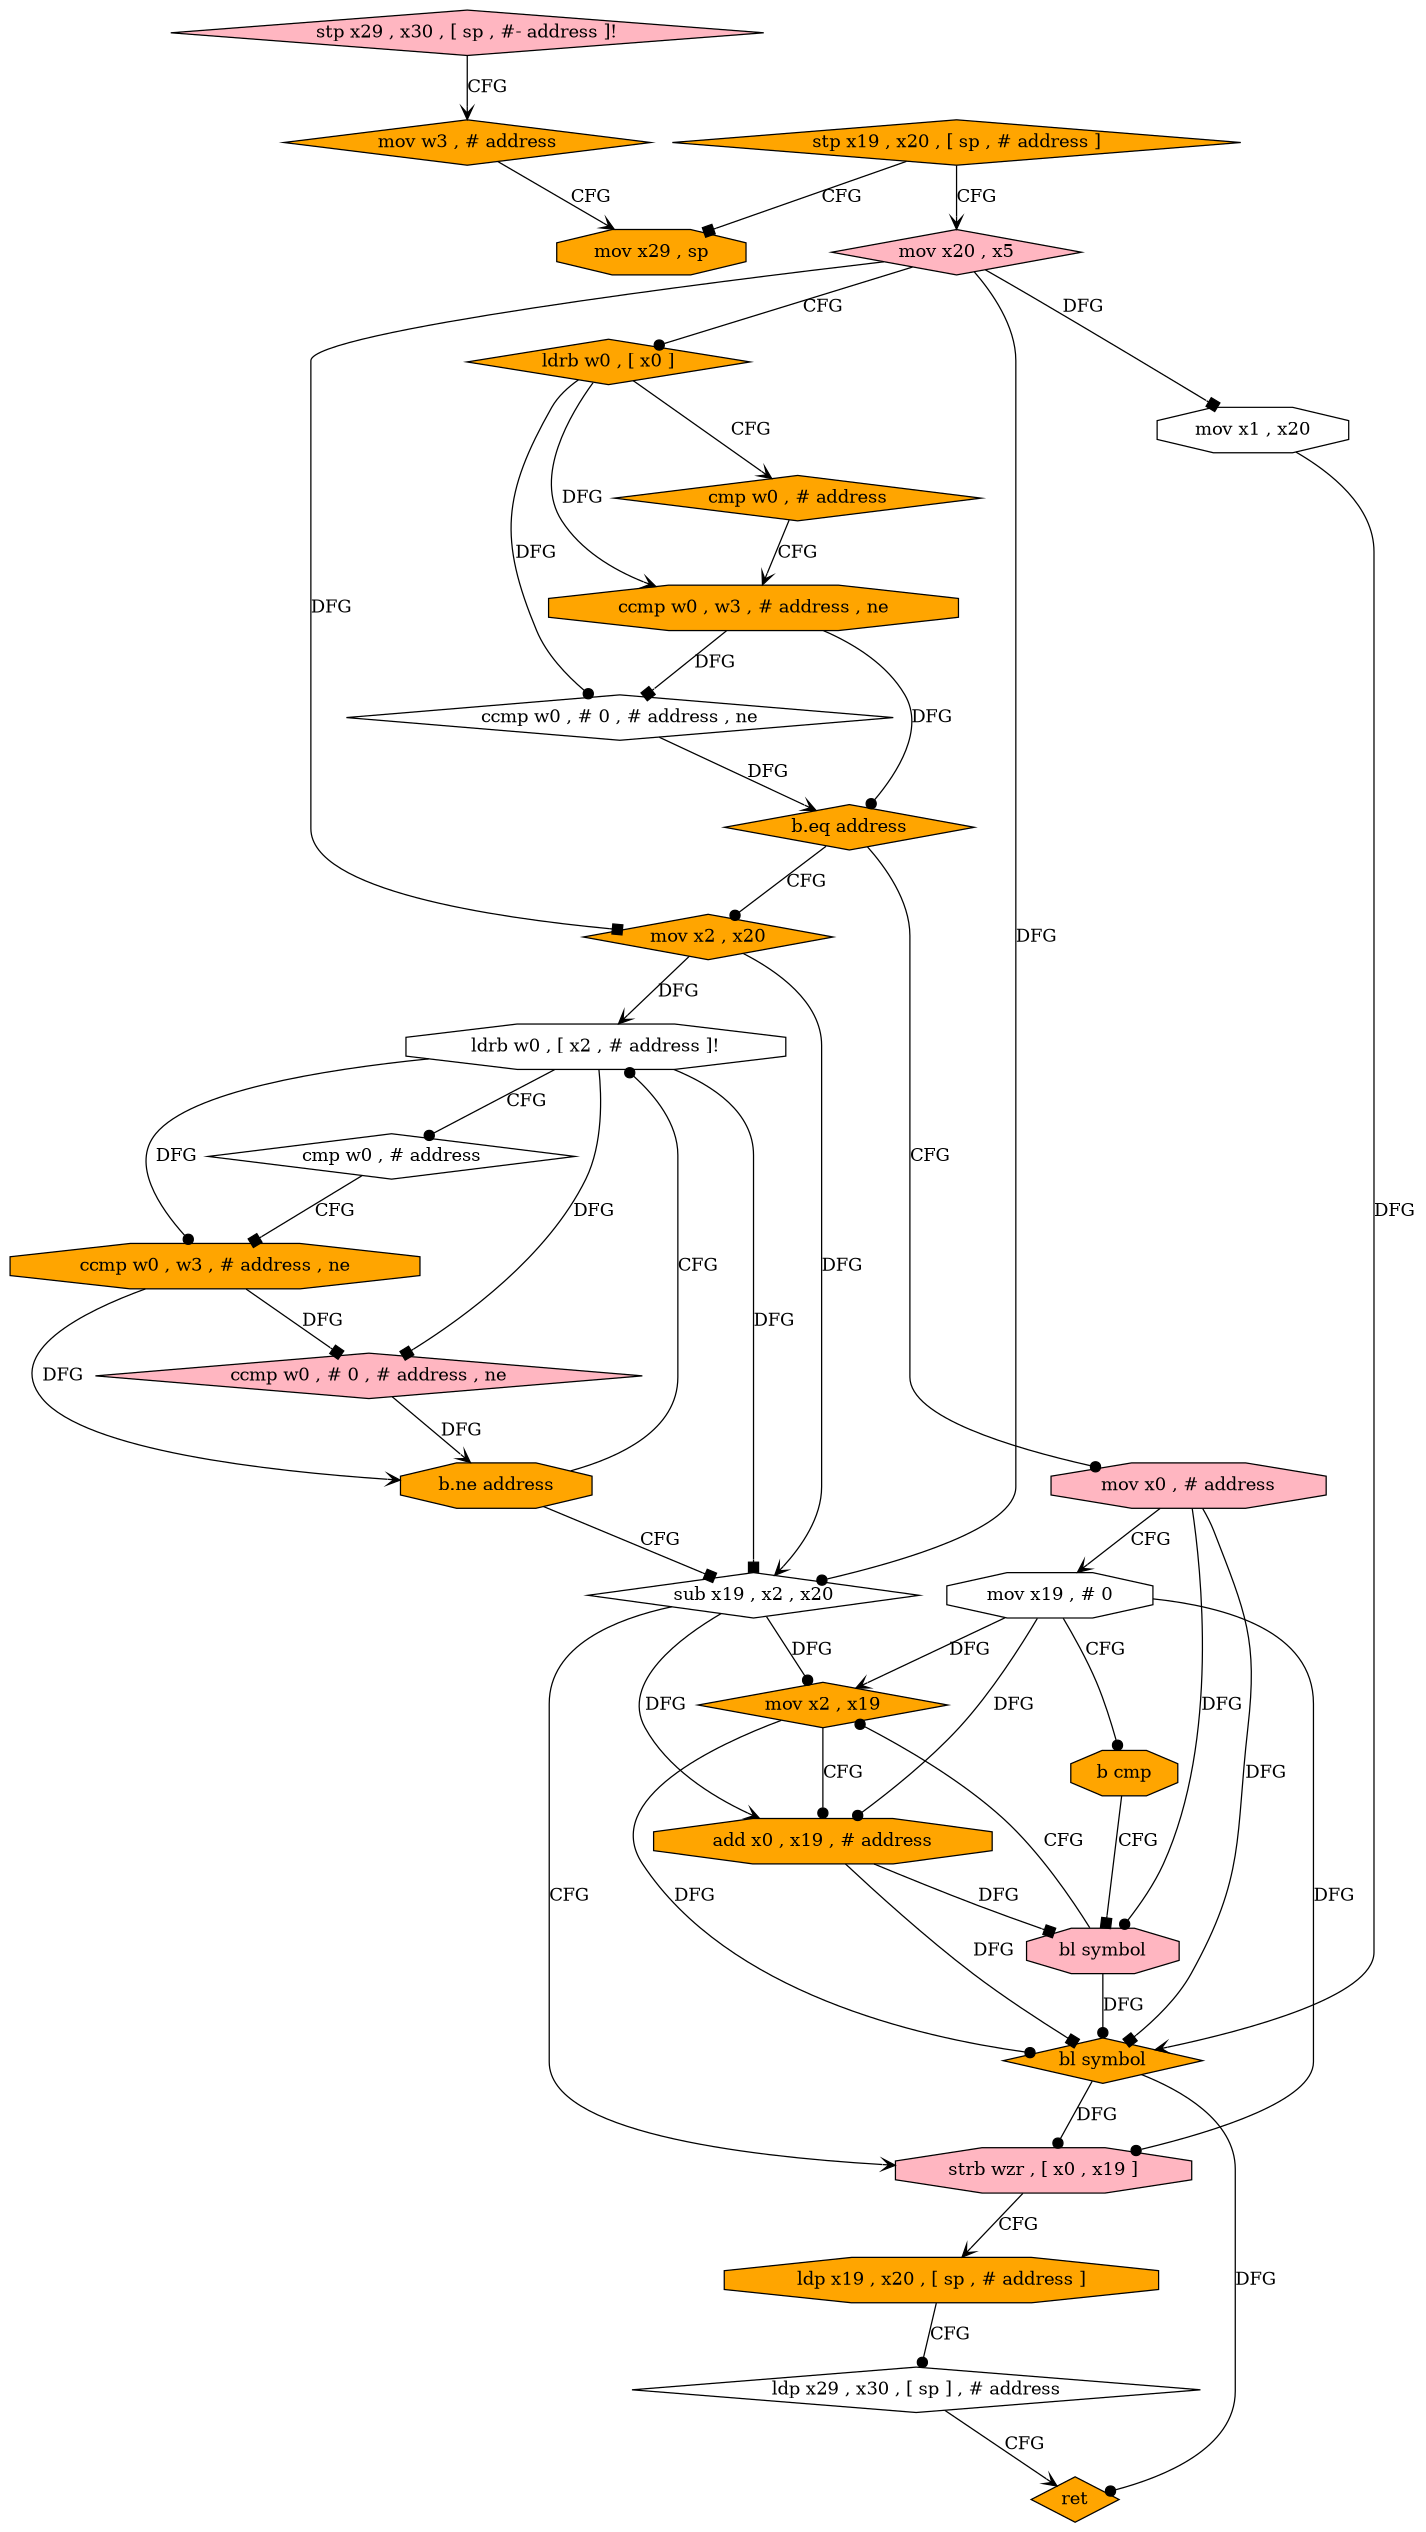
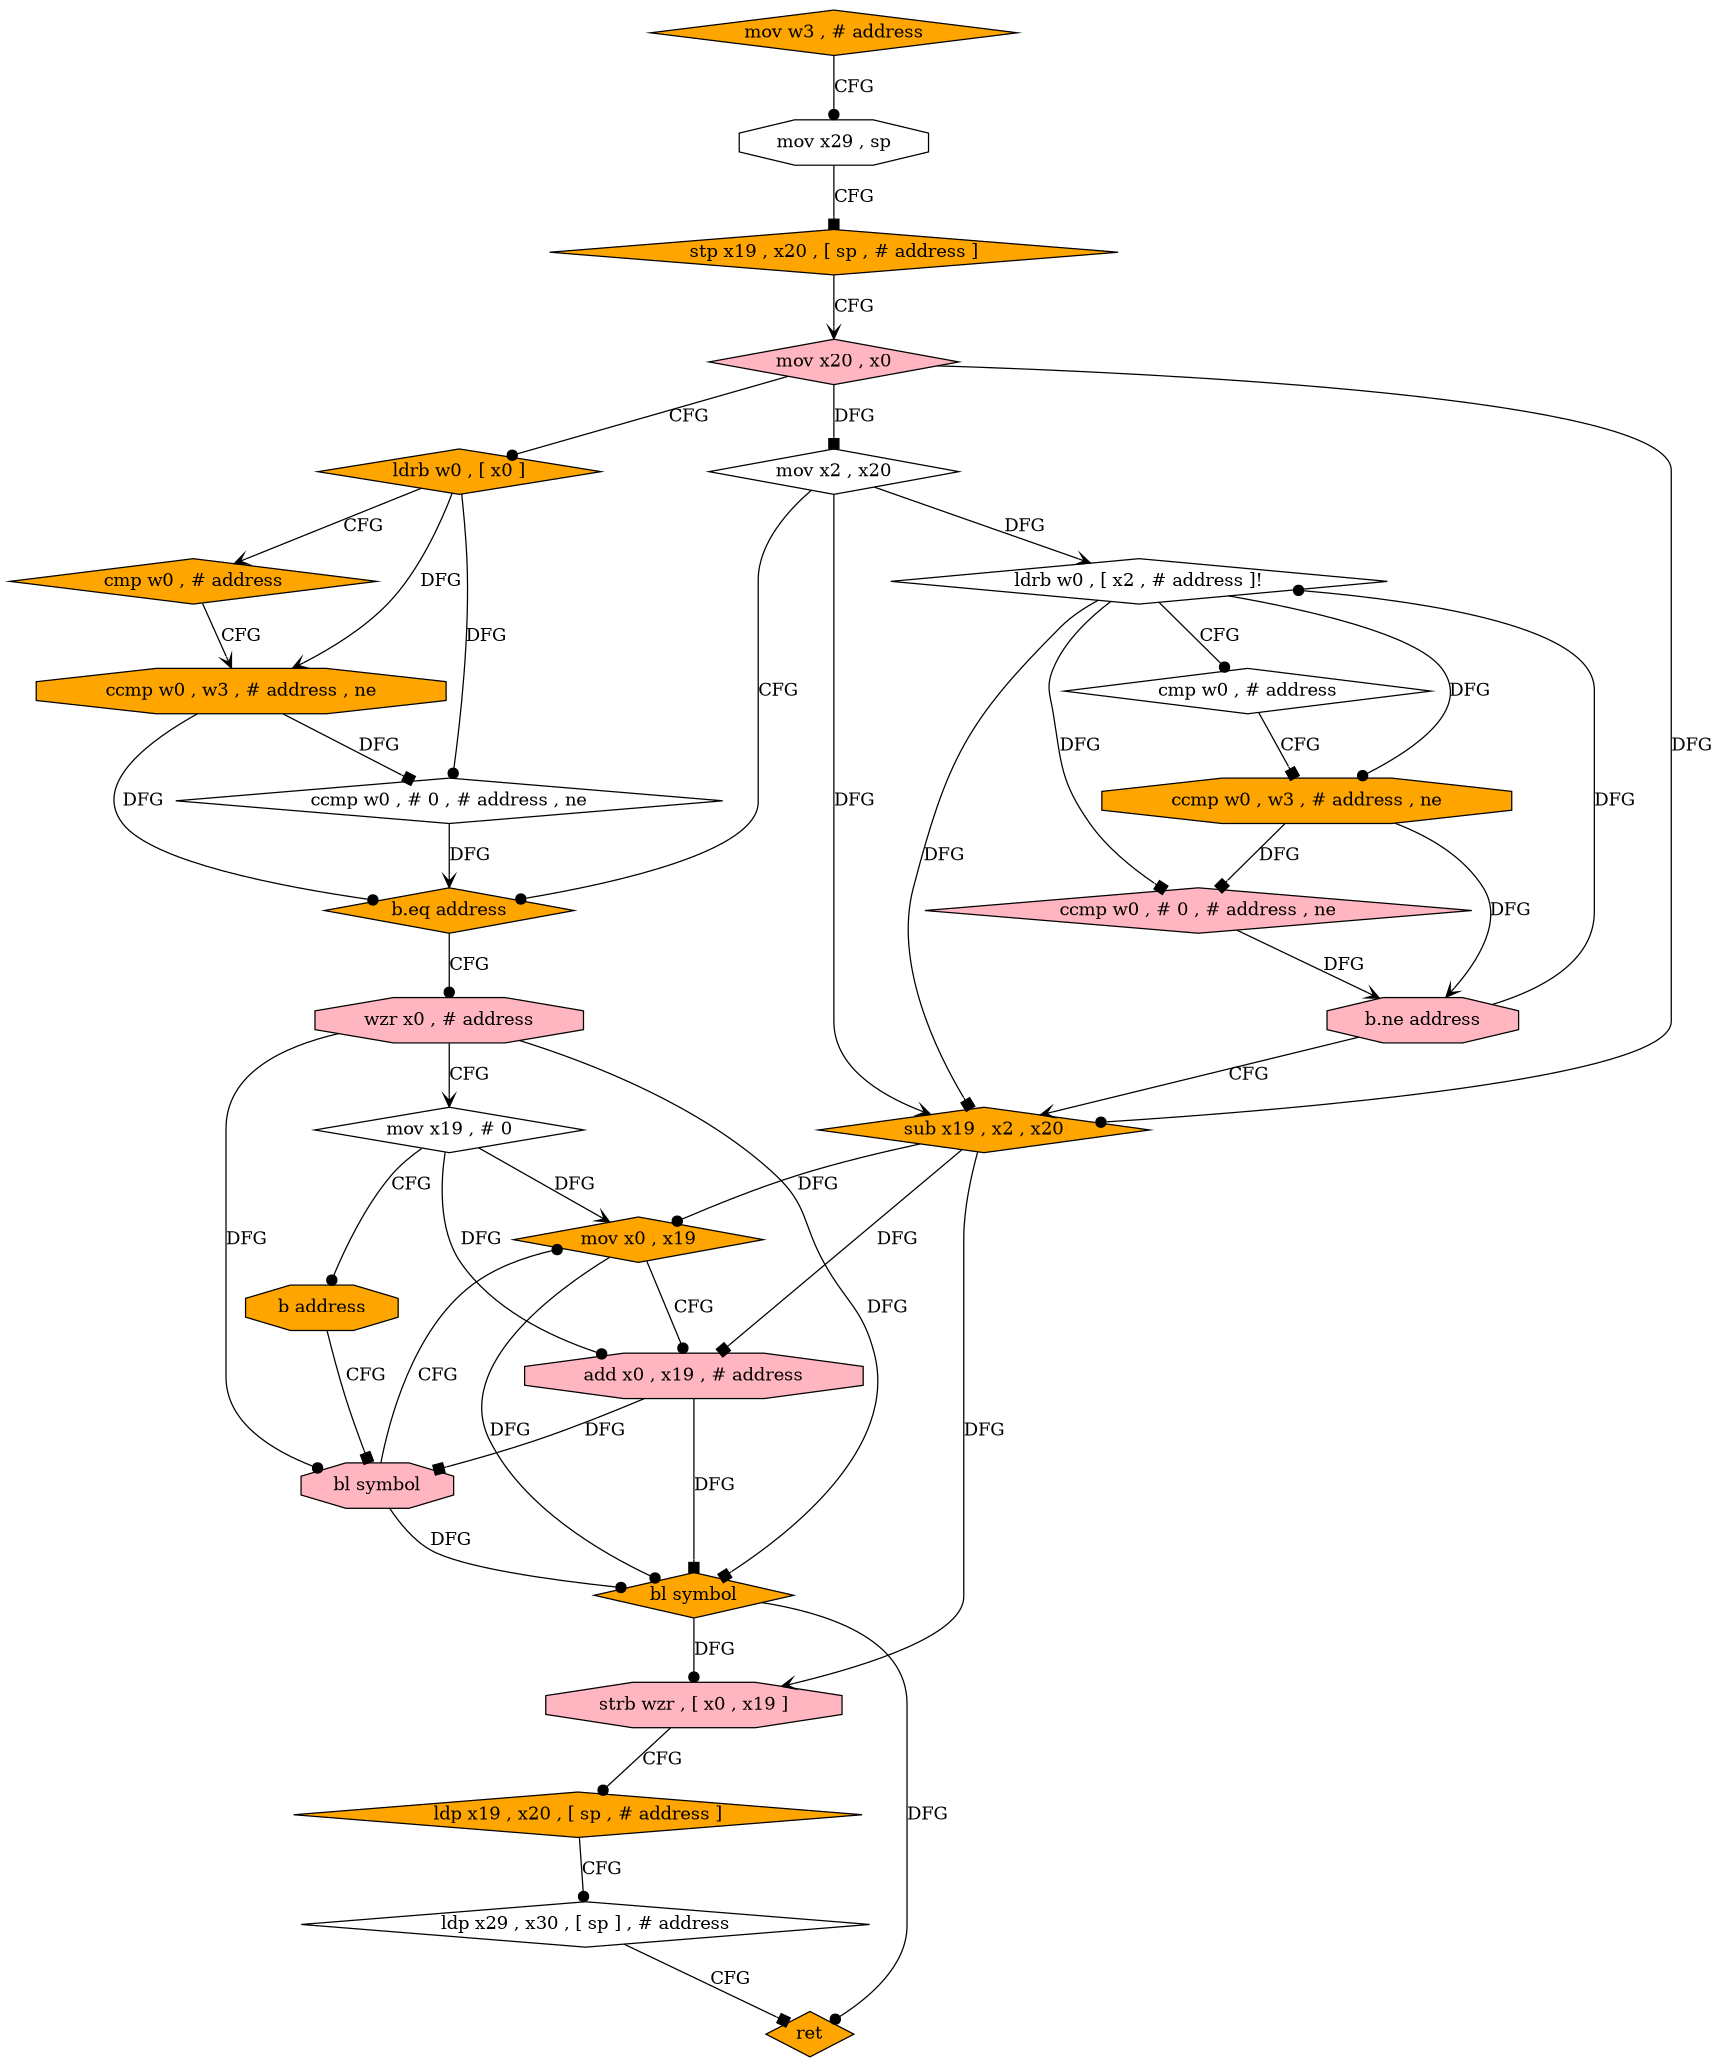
node "stp x29 , x30 , [ sp , #- address ]!": removed
edge "mov w3 , # address" -> "mov x29 , sp": arrowhead vee -> dot
edge "stp x19 , x20 , [ sp , # address ]" -> "mov x29 , sp": reversed
node "mov x29 , sp": fillcolor orange -> white
node "mov x20 , x5": label "mov x20 , x5" -> "mov x20 , x0"
node "mov x1 , x20": removed
edge "b.eq address" -> "mov x2 , x20": reversed
node "mov x2 , x20": fillcolor orange -> white
node "ldrb w0 , [ x2 , # address ]!": shape octagon -> diamond
edge "b.ne address" -> "ldrb w0 , [ x2 , # address ]!": label "CFG" -> "DFG"
node "b.ne address": fillcolor orange -> lightpink
node "mov x0 , # address": label "mov x0 , # address" -> "wzr x0 , # address"
edge "b.ne address" -> "sub x19 , x2 , x20": arrowhead box -> vee
node "sub x19 , x2 , x20": fillcolor white -> orange
node "mov x19 , # 0": shape octagon -> diamond
node "mov x2 , x19": label "mov x2 , x19" -> "mov x0 , x19"
edge "sub x19 , x2 , x20" -> "add x0 , x19 , # address": arrowhead vee -> box
node "b cmp": label "b cmp" -> "b address"
node "add x0 , x19 , # address": fillcolor orange -> lightpink
edge "mov x19 , # 0" -> "strb wzr , [ x0 , x19 ]": removed, label "DFG"
edge "sub x19 , x2 , x20" -> "strb wzr , [ x0 , x19 ]": label "CFG" -> "DFG"
edge "strb wzr , [ x0 , x19 ]" -> "ldp x19 , x20 , [ sp , # address ]": arrowhead vee -> dot
node "ldp x19 , x20 , [ sp , # address ]": shape octagon -> diamond
edge "ldp x29 , x30 , [ sp ] , # address" -> "ret": arrowhead vee -> box
